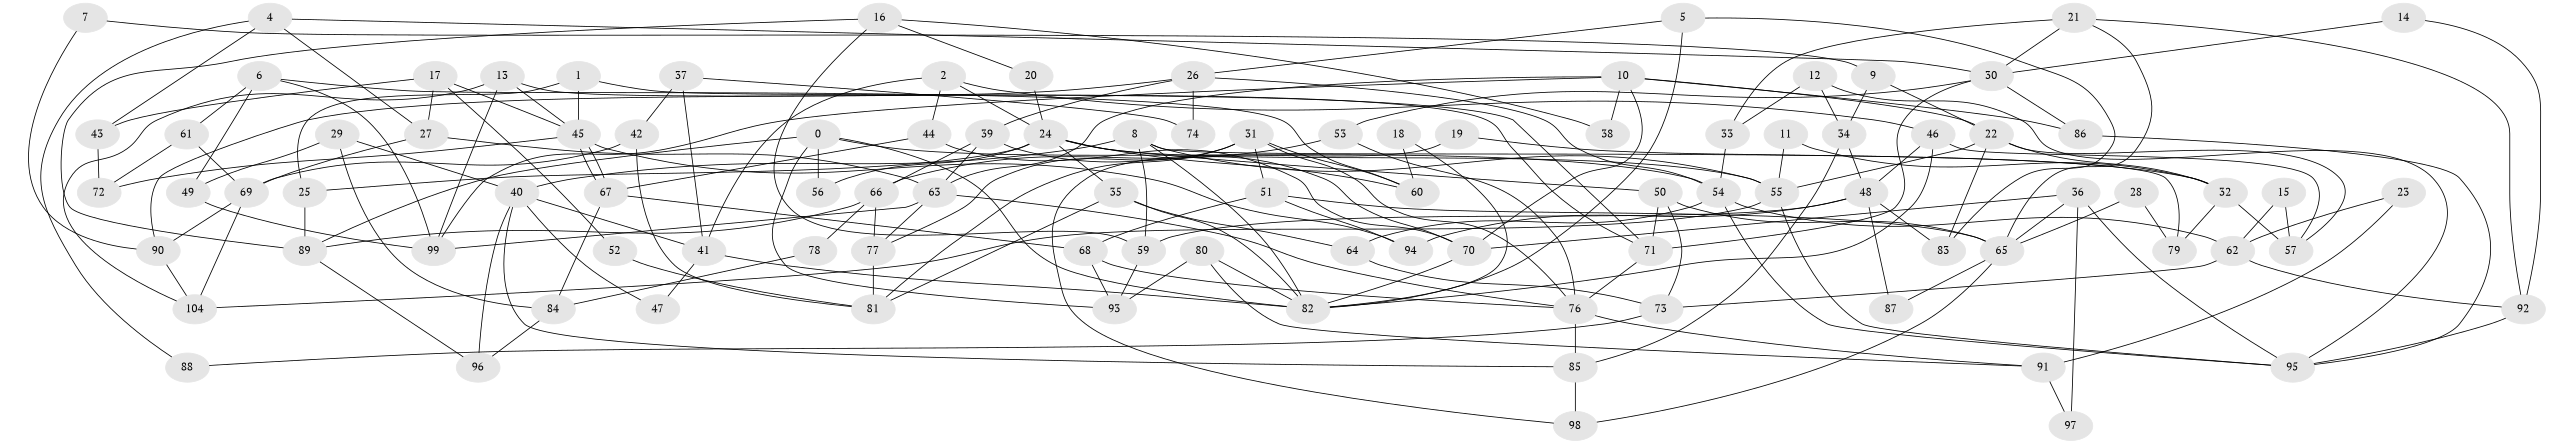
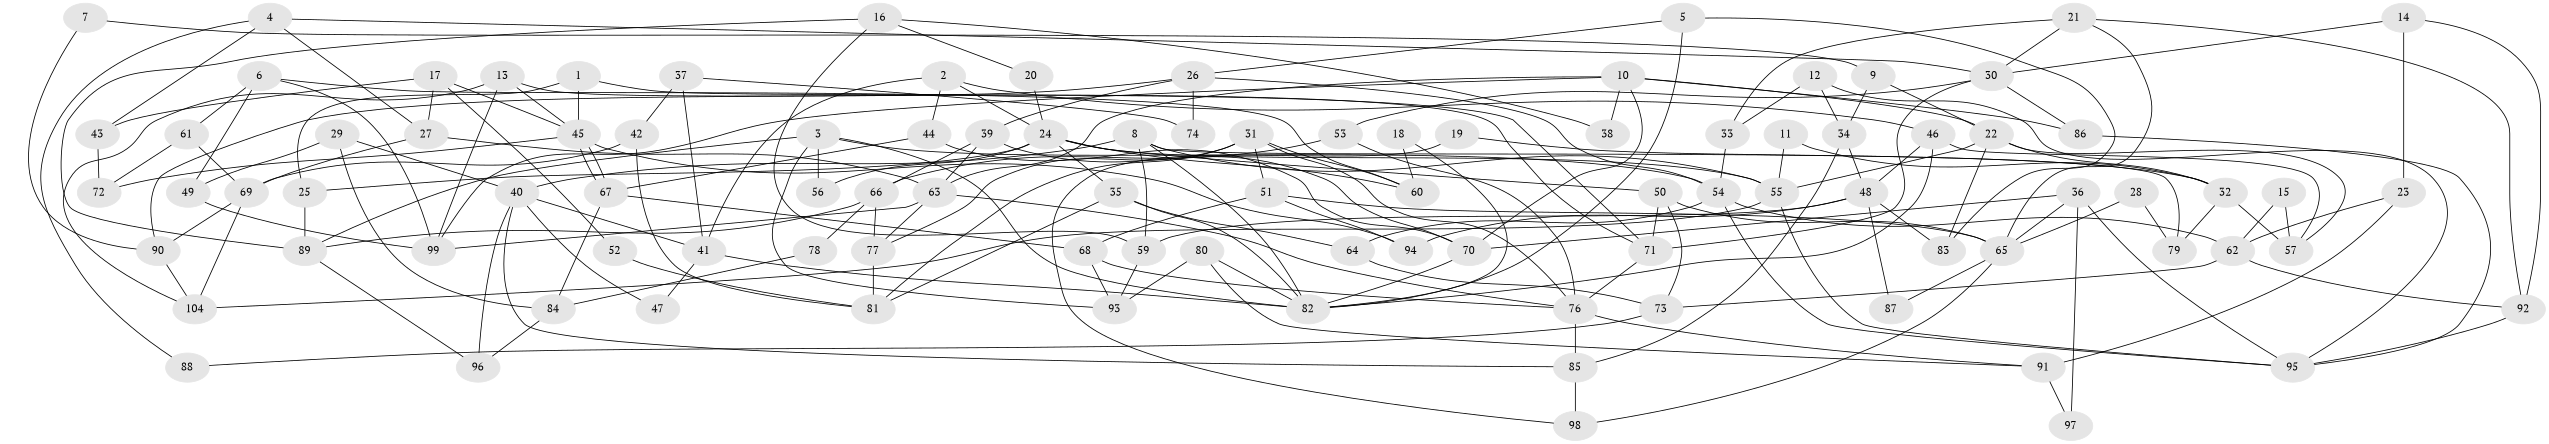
edge "14" -- "23": added
node "0": label "0" -> "3"
